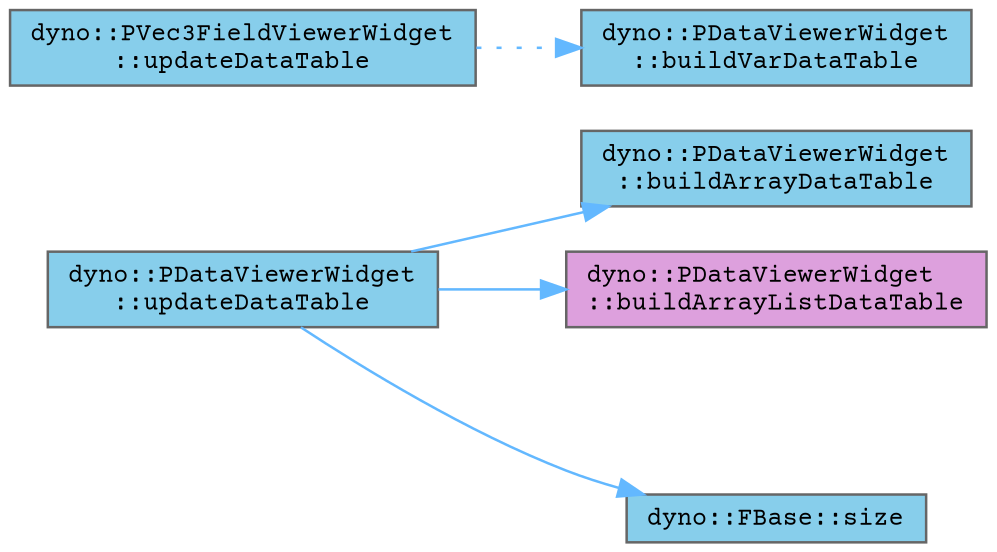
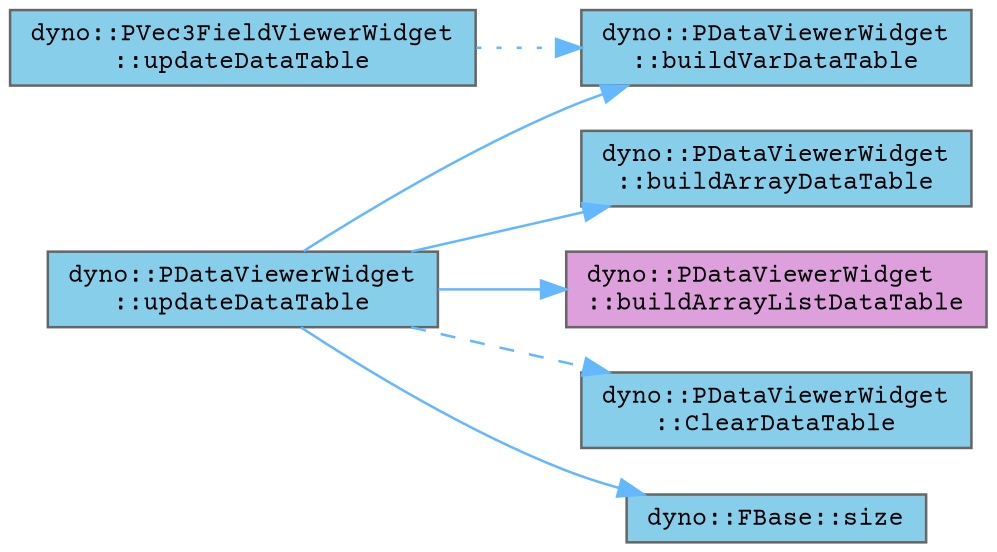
edge "dyno::PDataViewerWidget ::updateDataTable" -> "dyno::PDataViewerWidget ::buildVarDataTable": added
node "dyno::PDataViewerWidget ::ClearDataTable": added
